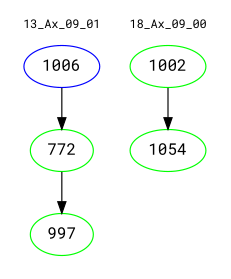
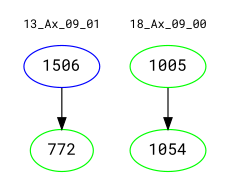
node "1006": label "1006" -> "1506"
node "1002": label "1002" -> "1005"
node "997": removed
